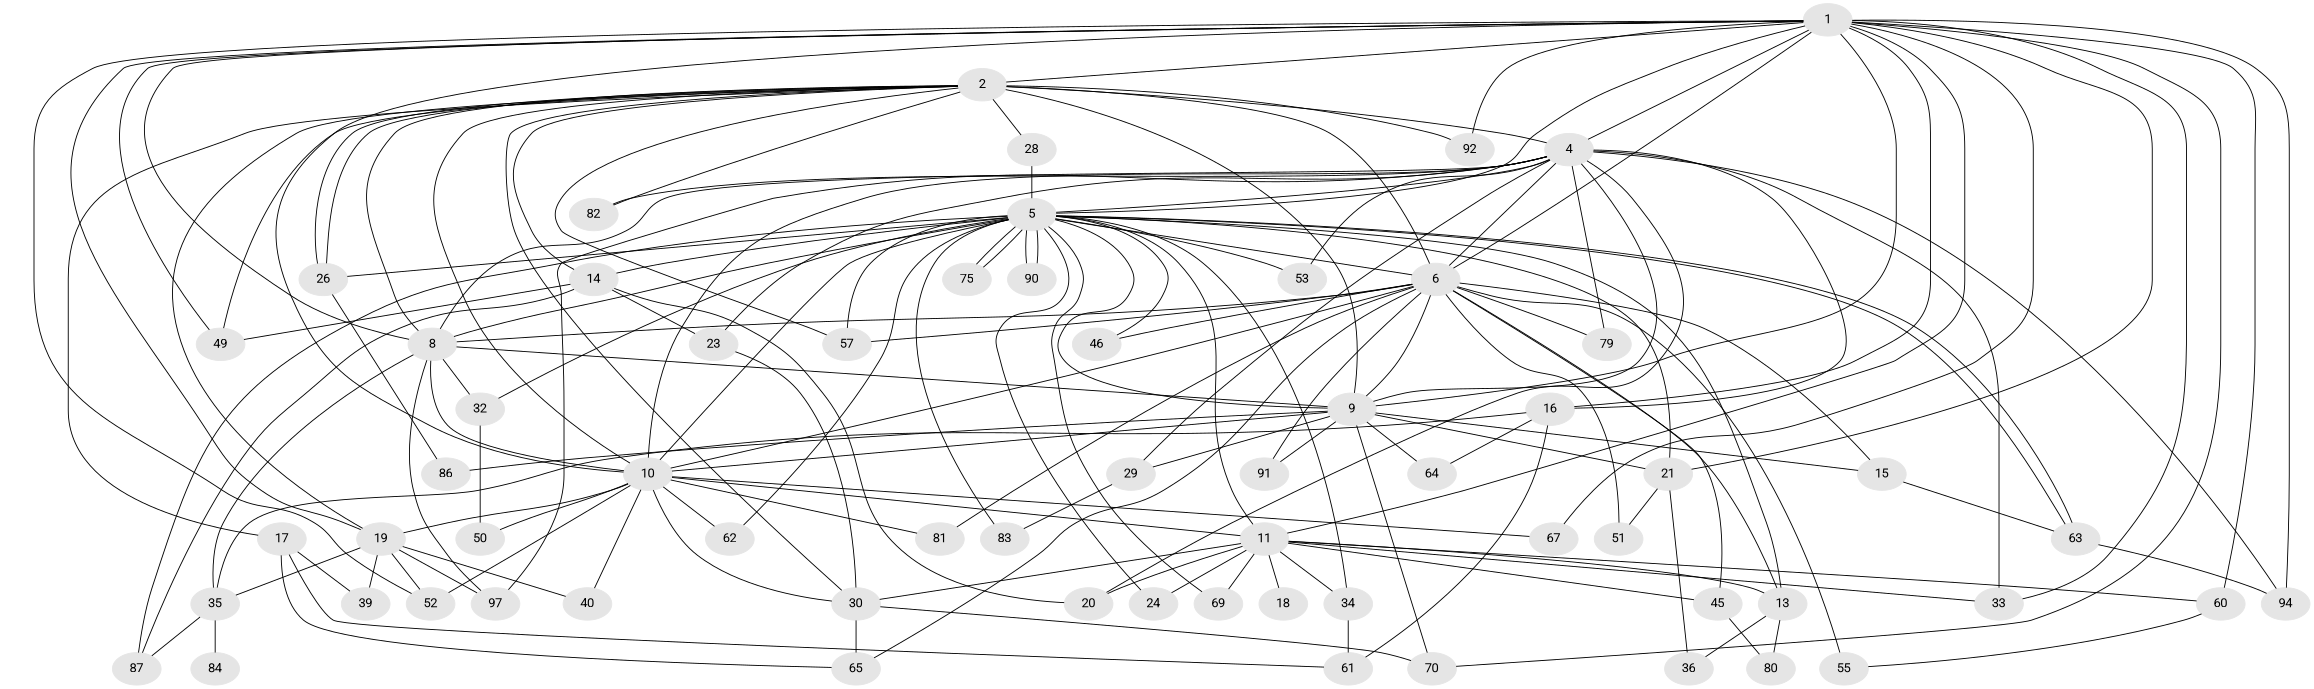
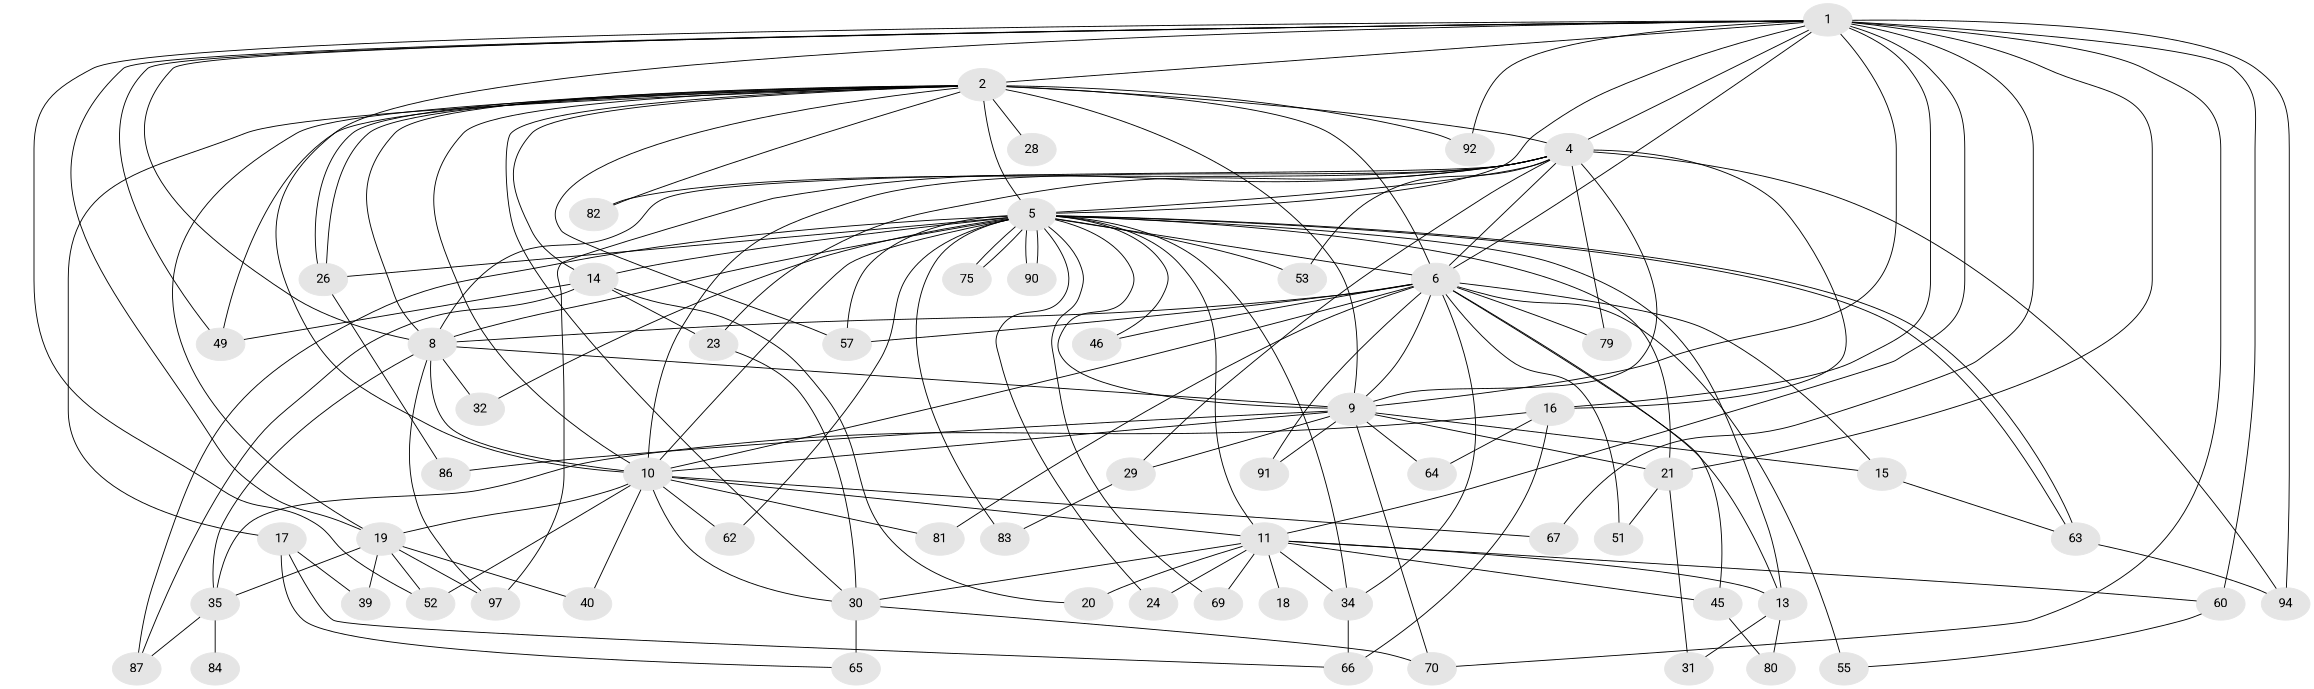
edge "28" -- "5": now "2" -- "5"
edge "4" -- "20": removed
edge "6" -- "65": now "6" -- "34"
node "50": removed
node "33": removed
node "61": label "61" -> "66"
node "36": label "36" -> "31"
